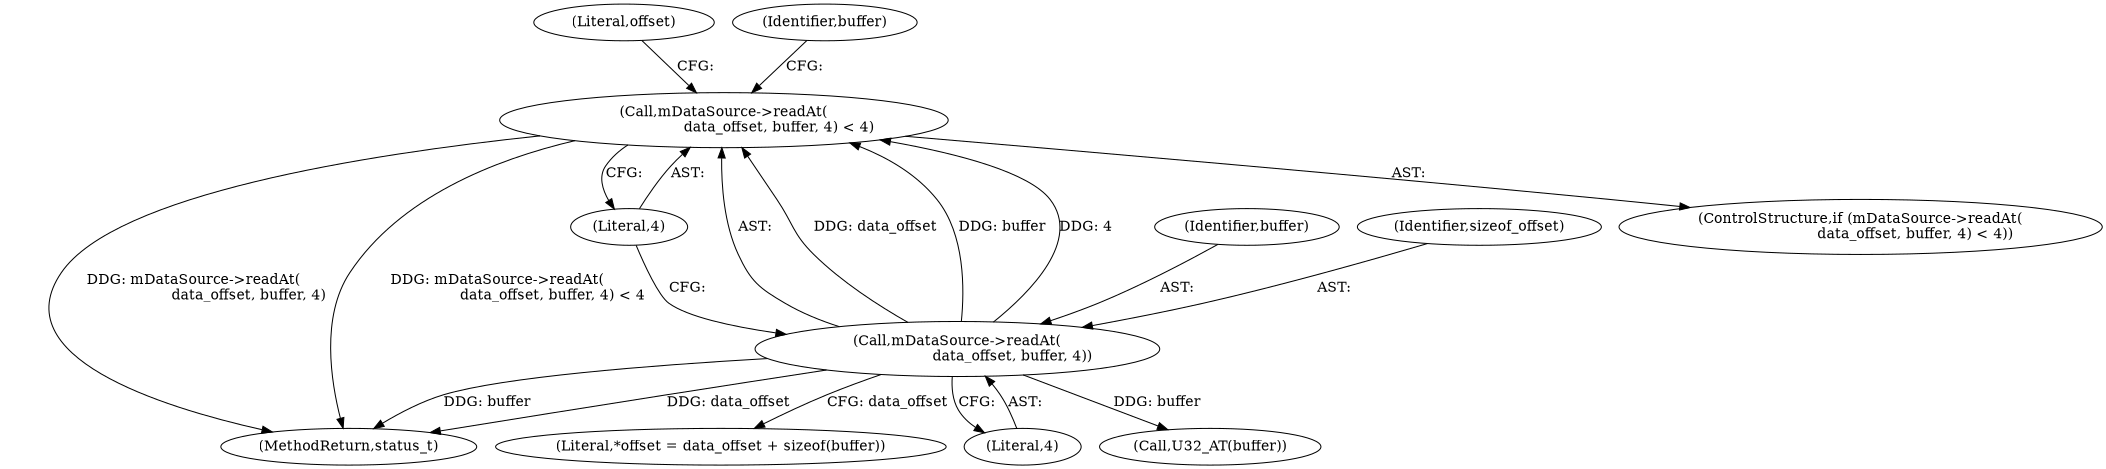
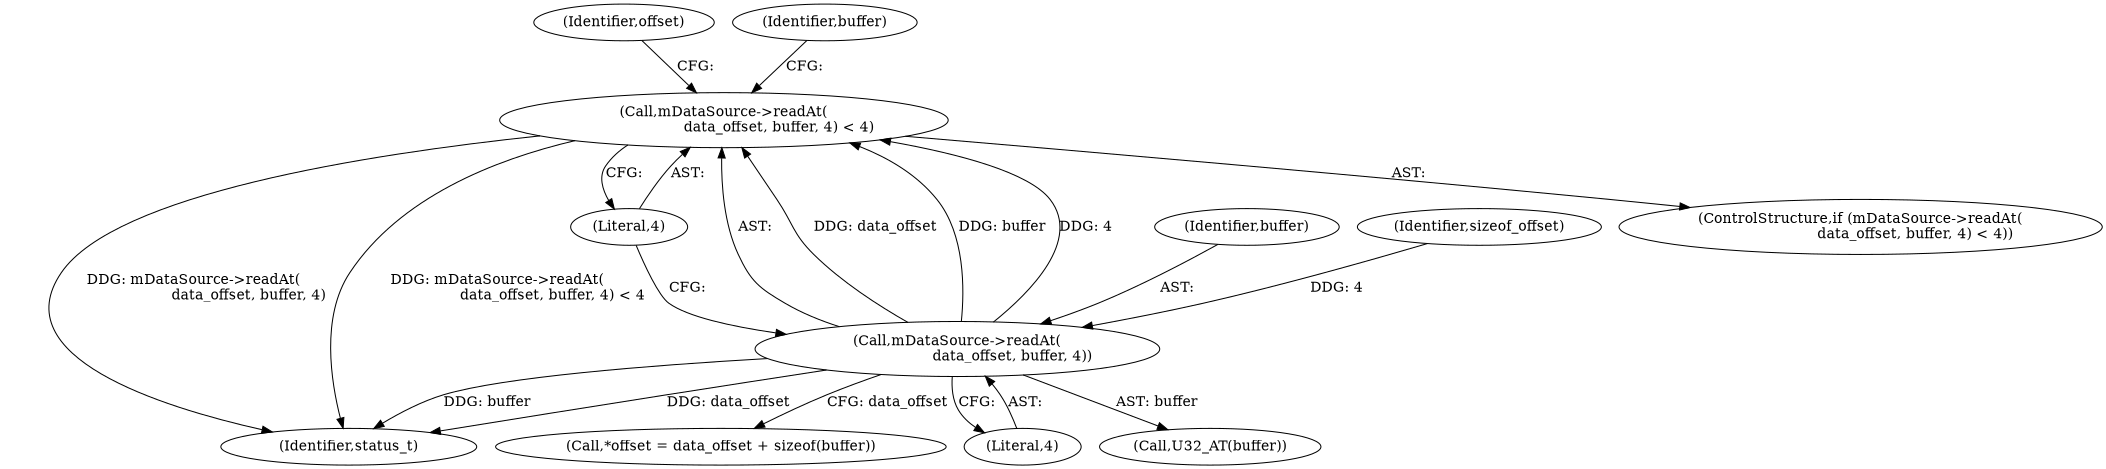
node "(Literal,offset)": label "(Literal,offset)" -> "(Identifier,offset)"
edge "(Identifier,sizeof_offset)" -> "(Call,mDataSource->readAt( data_offset, buffer, 4))": label "AST: " -> "DDG: 4"
edge "(Call,mDataSource->readAt( data_offset, buffer, 4))" -> "(Call,U32_AT(buffer))": label "DDG: buffer" -> "AST: buffer"
node "(MethodReturn,status_t)": label "(MethodReturn,status_t)" -> "(Identifier,status_t)"
node "(Literal,*offset = data_offset + sizeof(buffer))": label "(Literal,*offset = data_offset + sizeof(buffer))" -> "(Call,*offset = data_offset + sizeof(buffer))"
